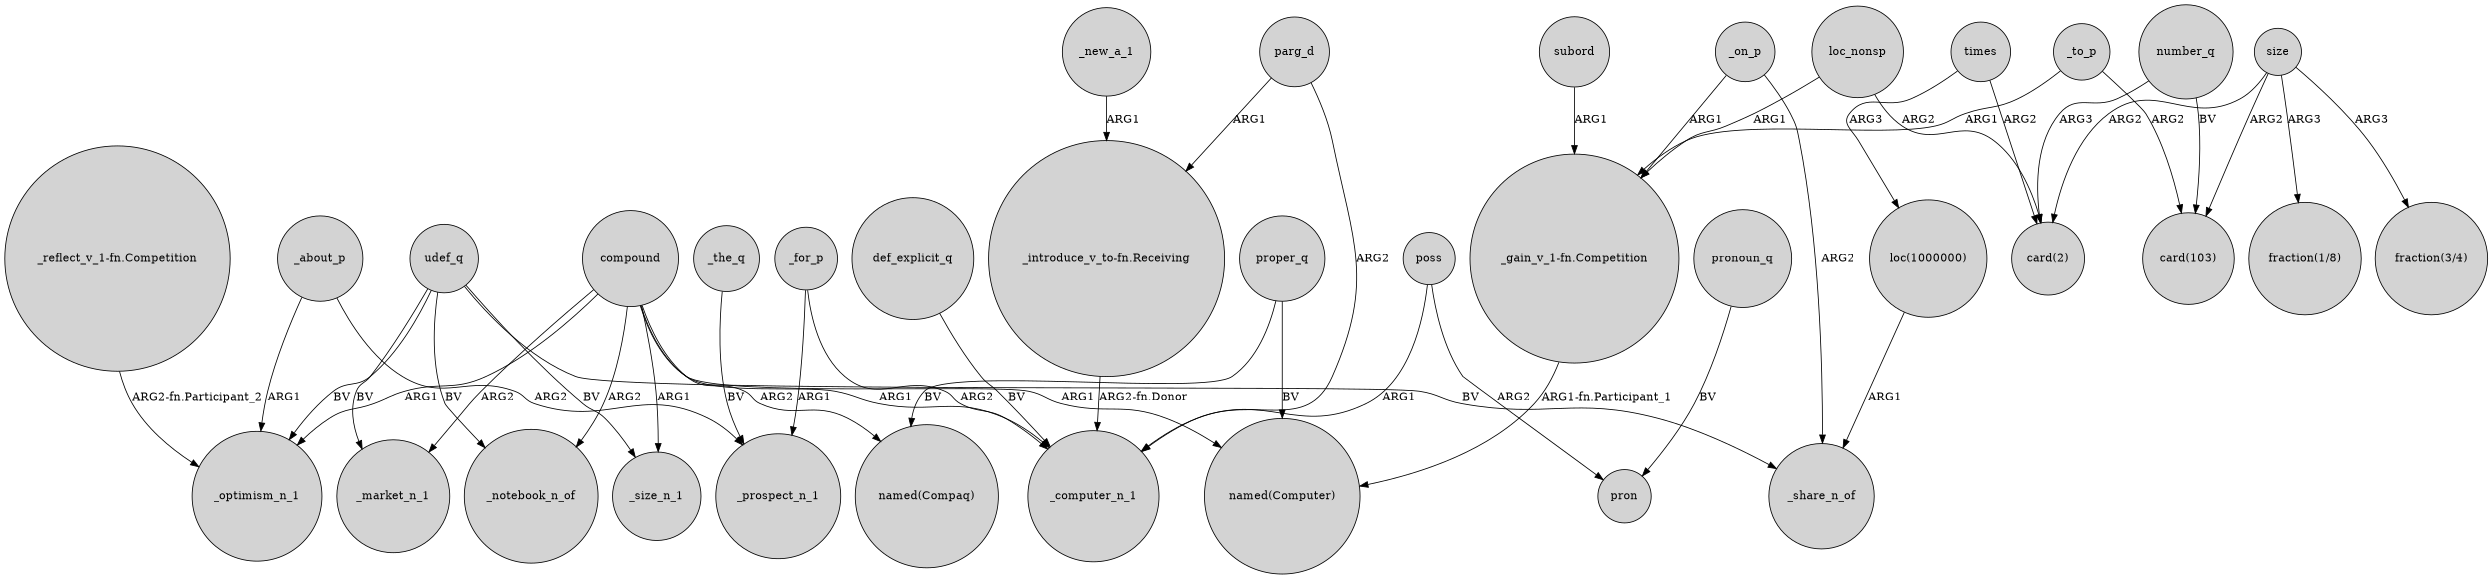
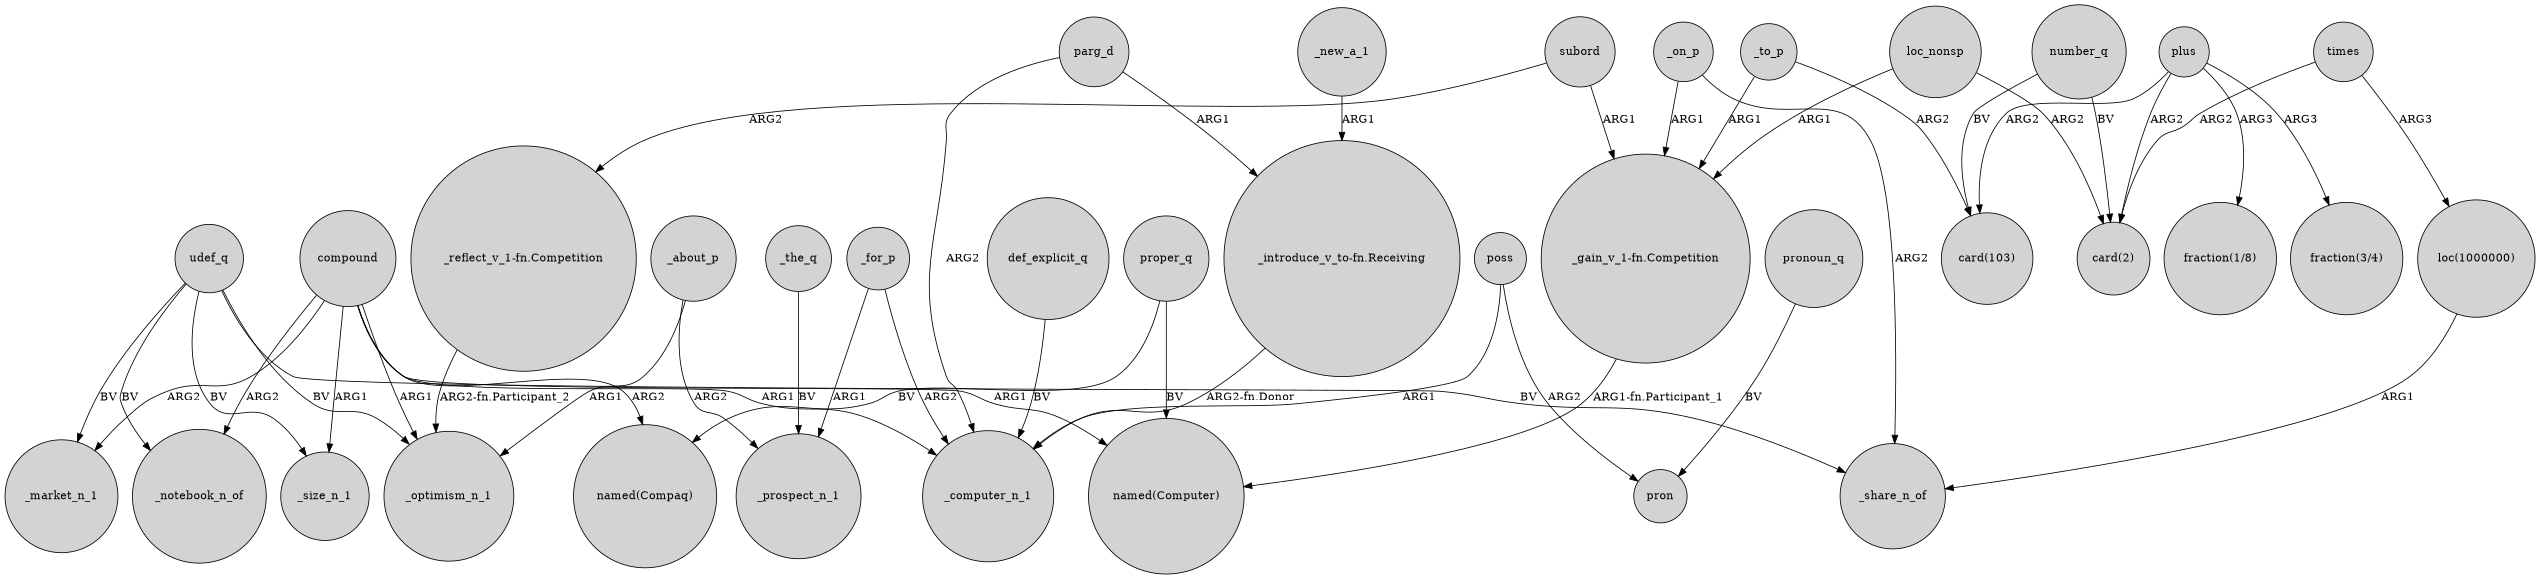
node "size": label "size" -> "plus"
edge "subord" -> "_reflect_v_1-fn.Competition": added, label "ARG2"
edge "number_q" -> "card(2)": label "ARG3" -> "BV"
